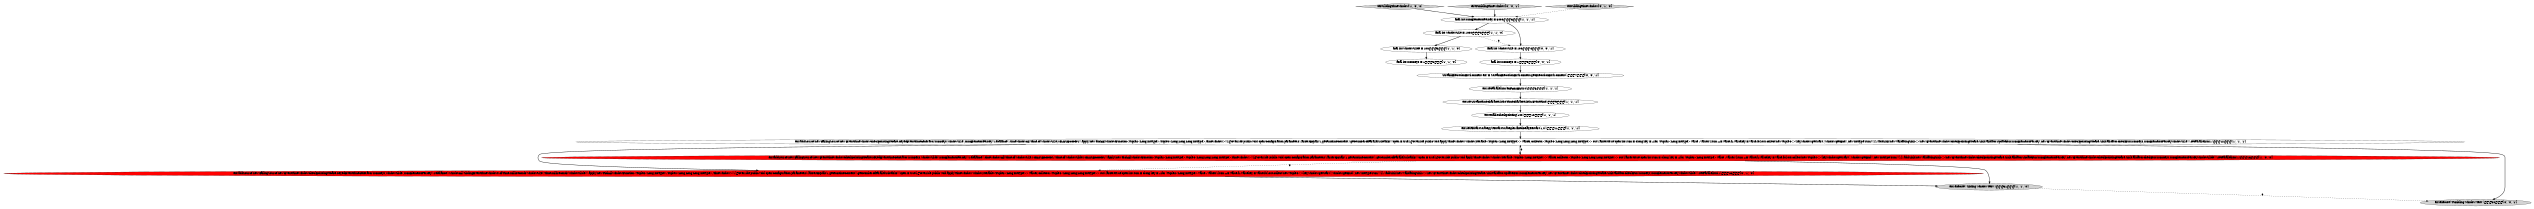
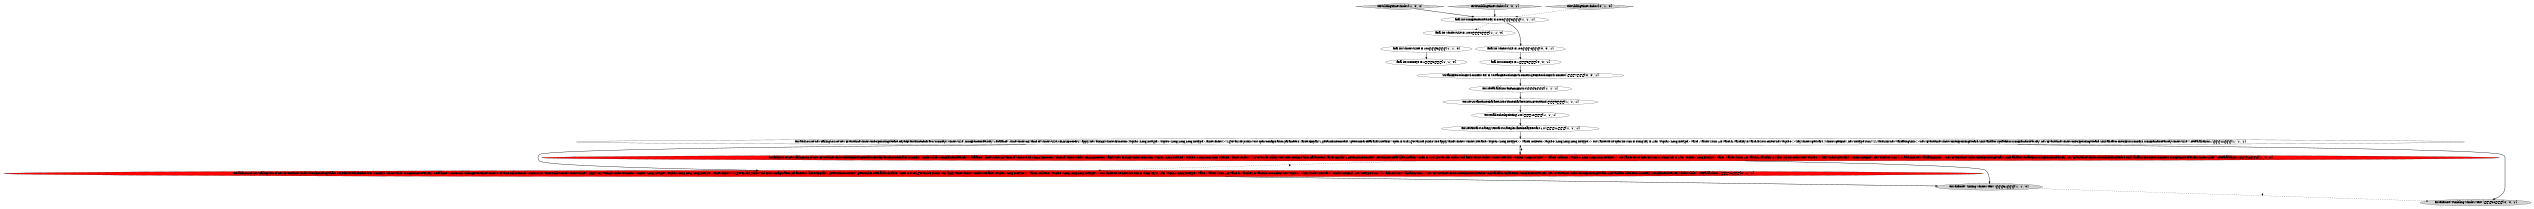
edge "final int numElementsPerKey = 3000@@@3@@@['1', '1', '1']" -> "final int windowSize = 1000@@@4@@@['1', '1', '0']": style bold -> dashed
edge "final int windowSize = 1000@@@4@@@['1', '1', '0']" -> "final int windowSlide = 100@@@5@@@['1', '1', '0']": removed
edge "final int windowSize = 1000@@@4@@@['1', '1', '0']" -> "final int windowSize = 100@@@4@@@['0', '0', '1']": removed, label "0"
